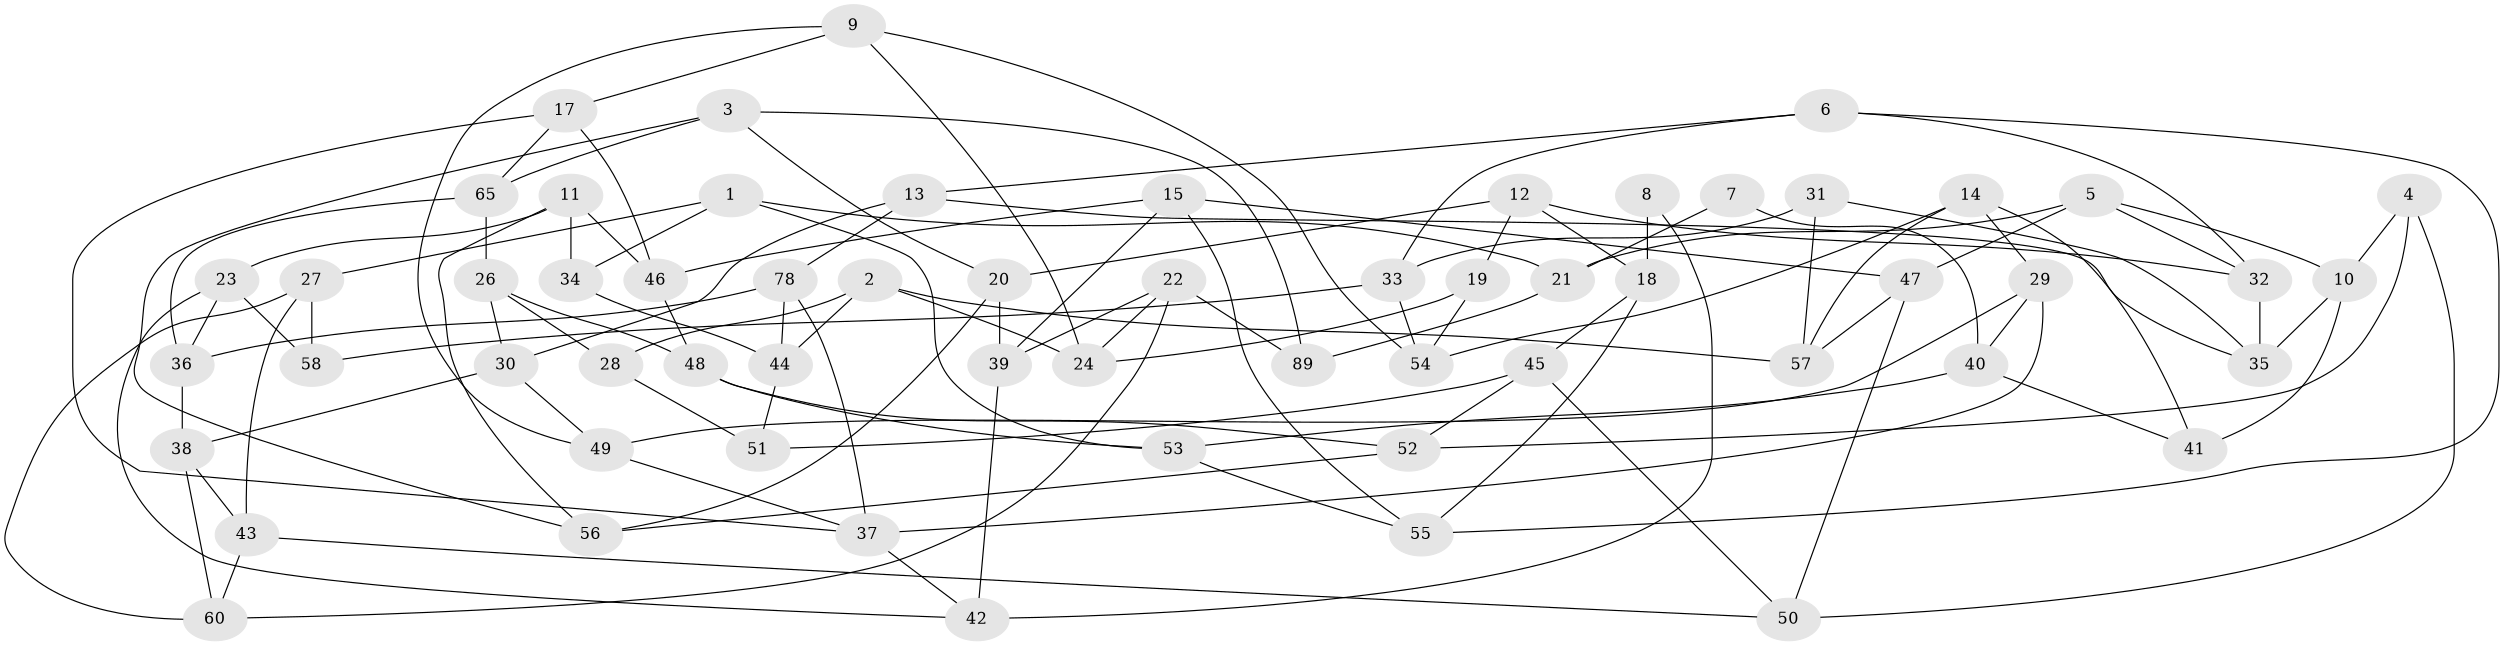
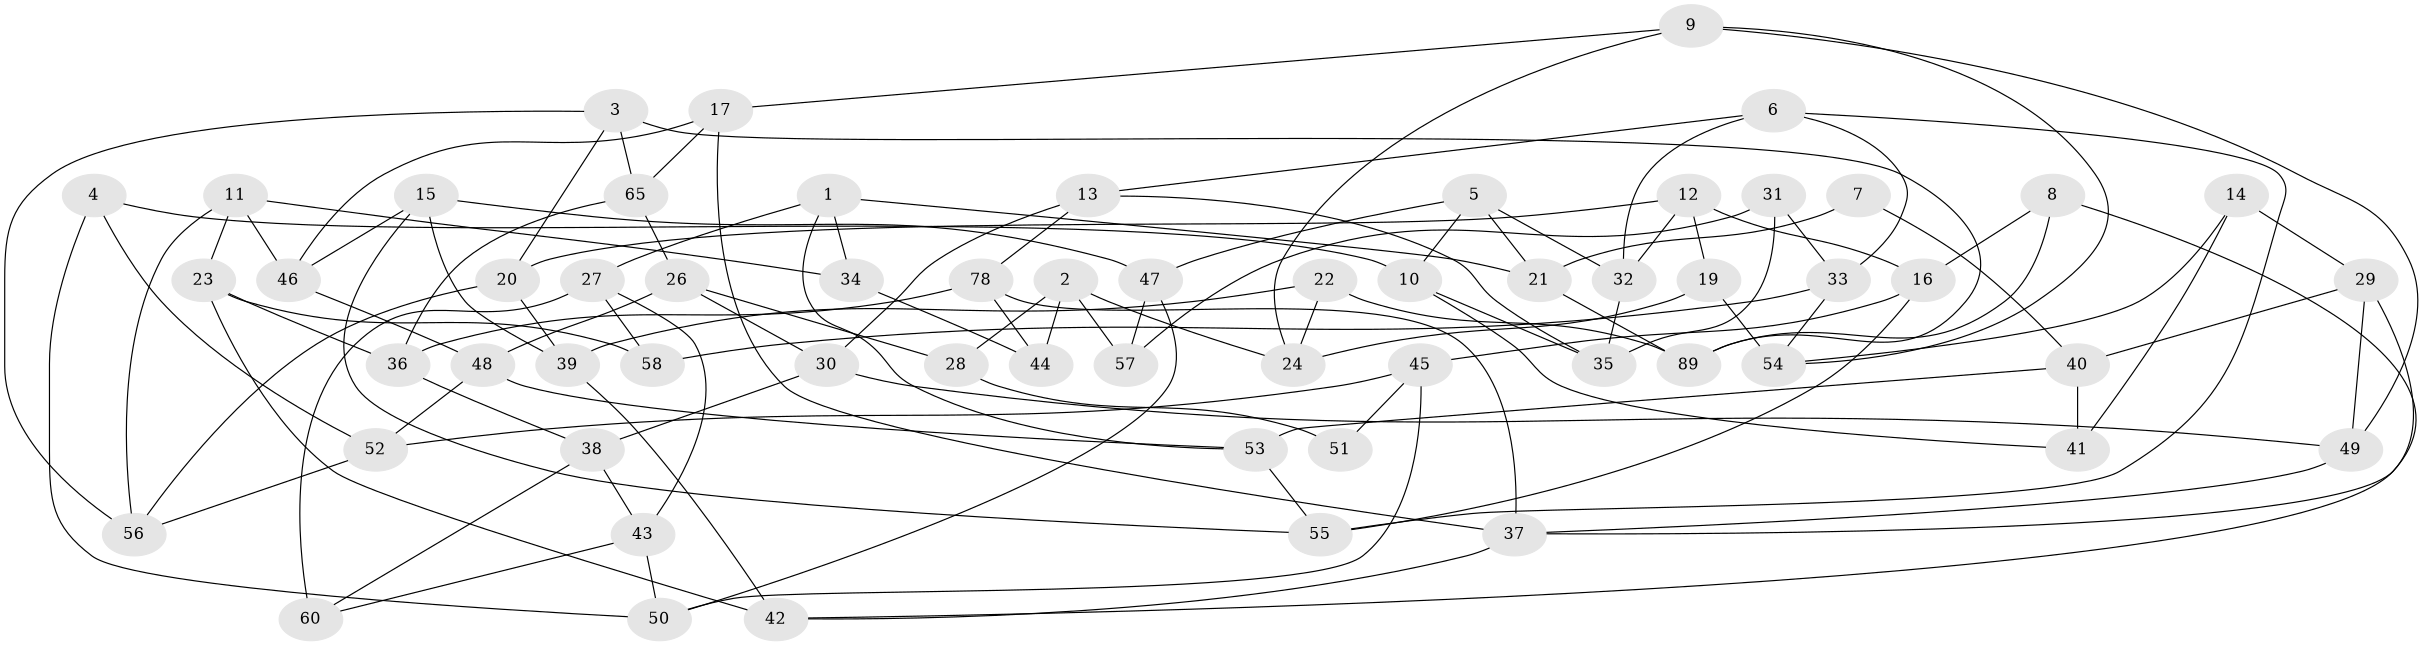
edge "14" -- "57": removed
node "18": label "18" -> "16"
edge "8" -- "89": added
edge "44" -- "51": removed
edge "22" -- "60": removed
